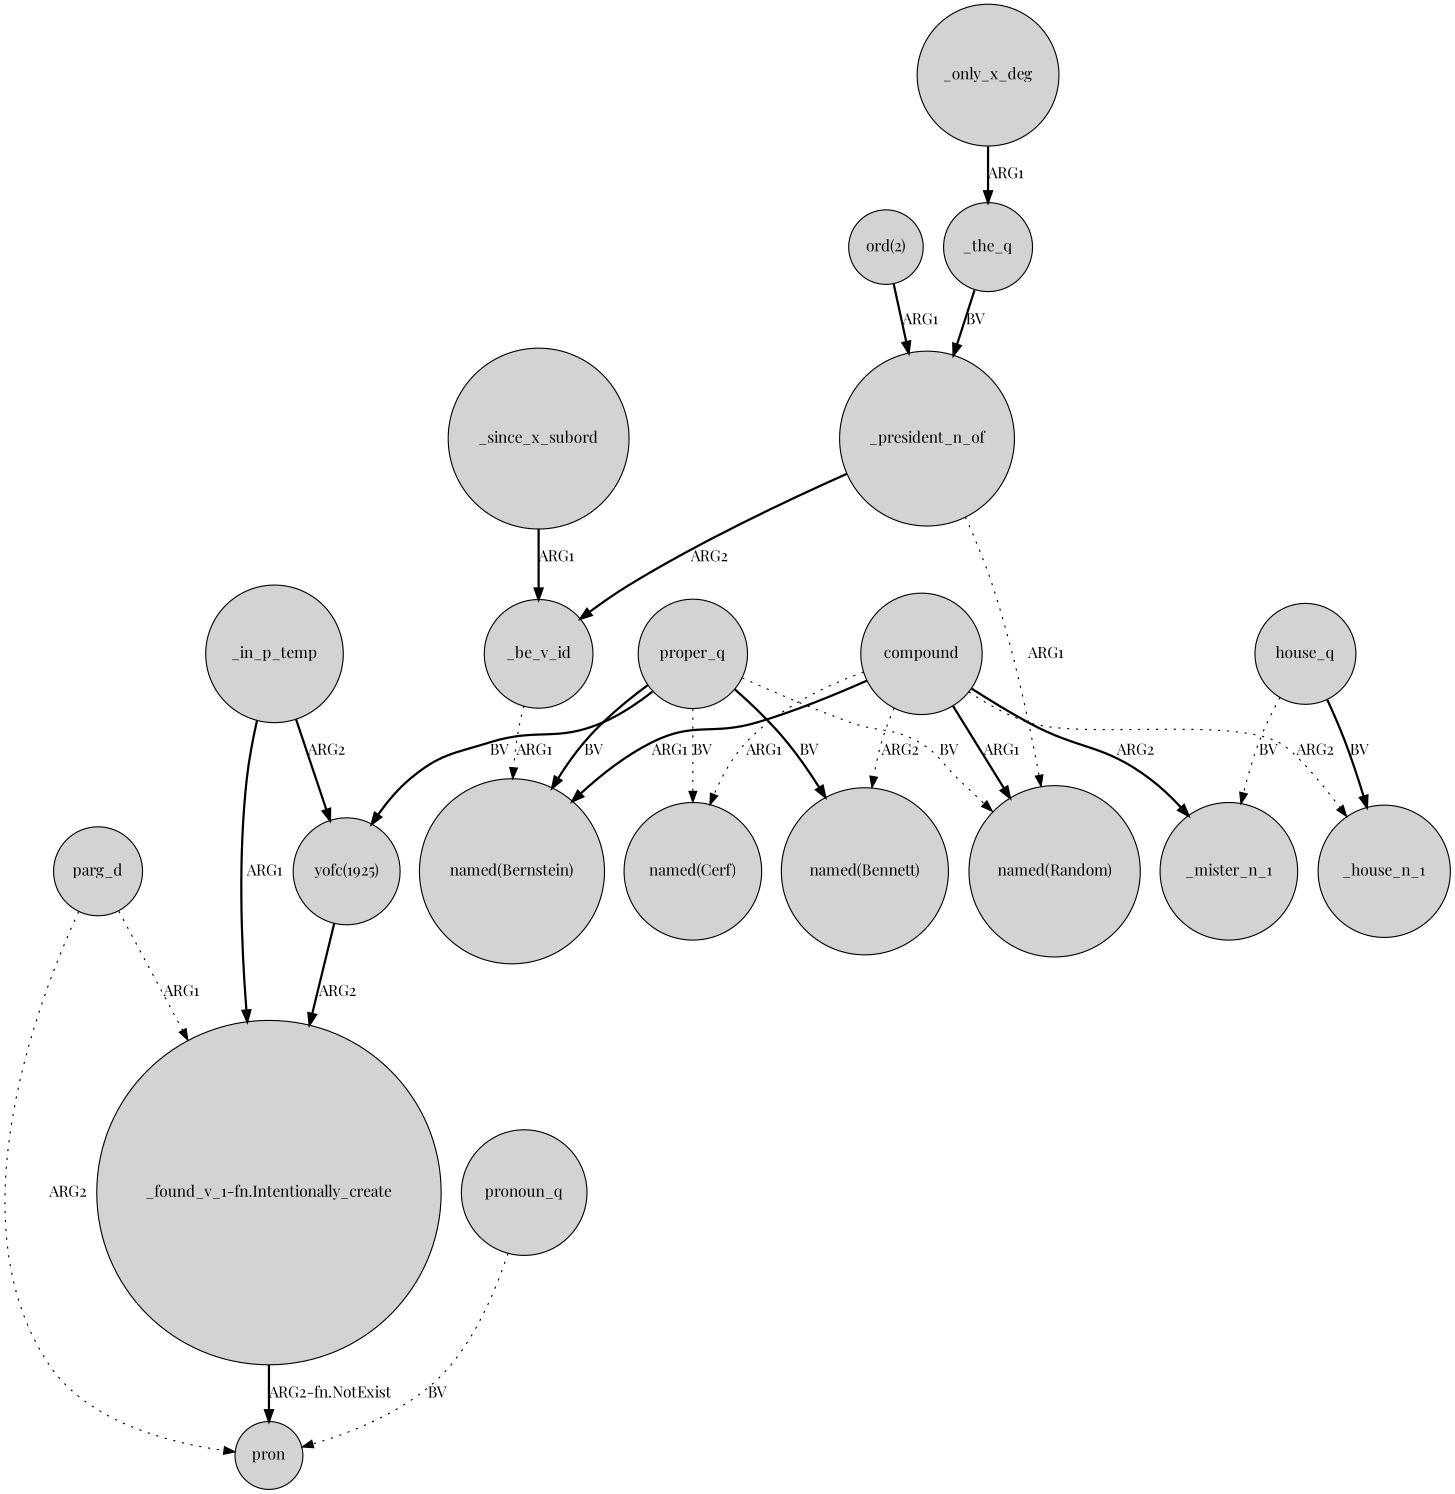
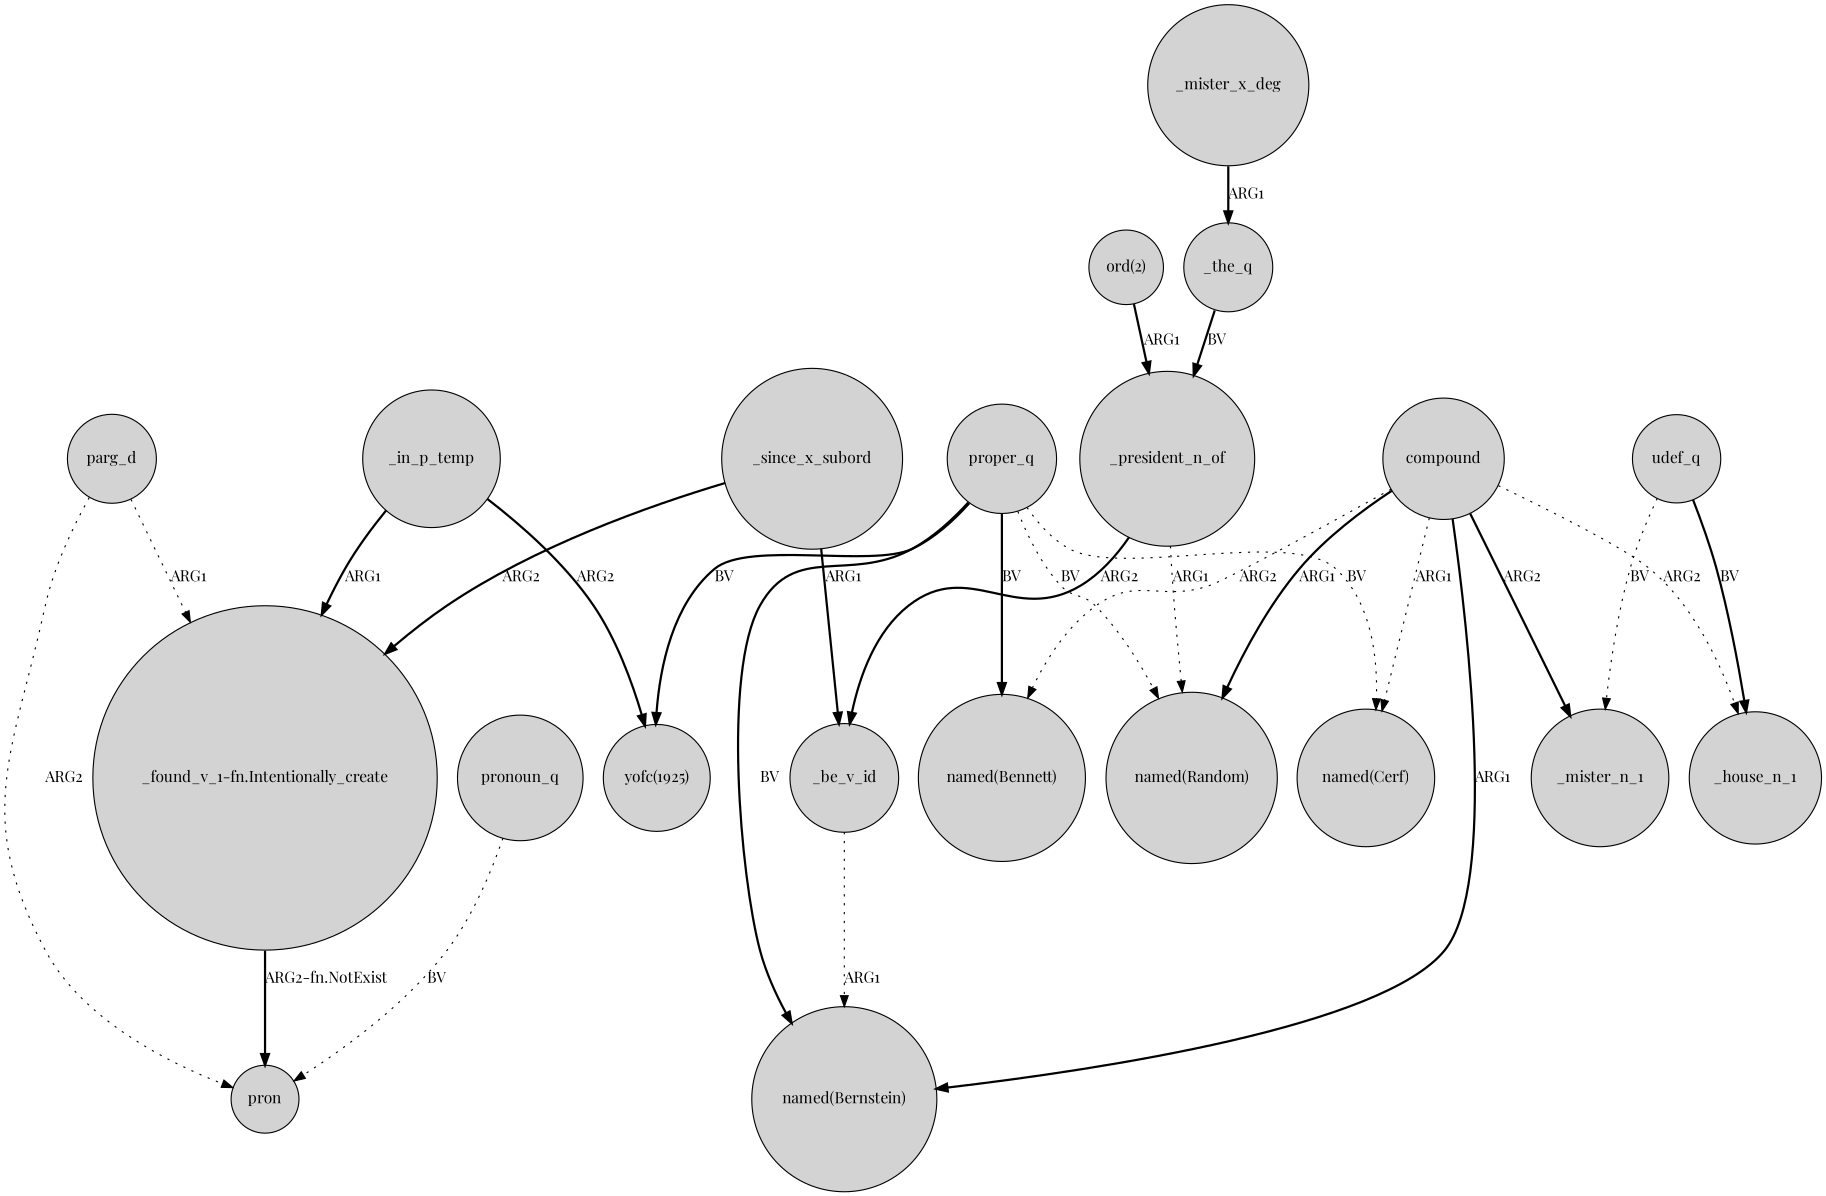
node "_only_x_deg": label "_only_x_deg" -> "_mister_x_deg"
node "house_q": label "house_q" -> "udef_q"
edge "yofc(1925)" -> "_found_v_1-fn.Intentionally_create": now "_since_x_subord" -> "_found_v_1-fn.Intentionally_create"
